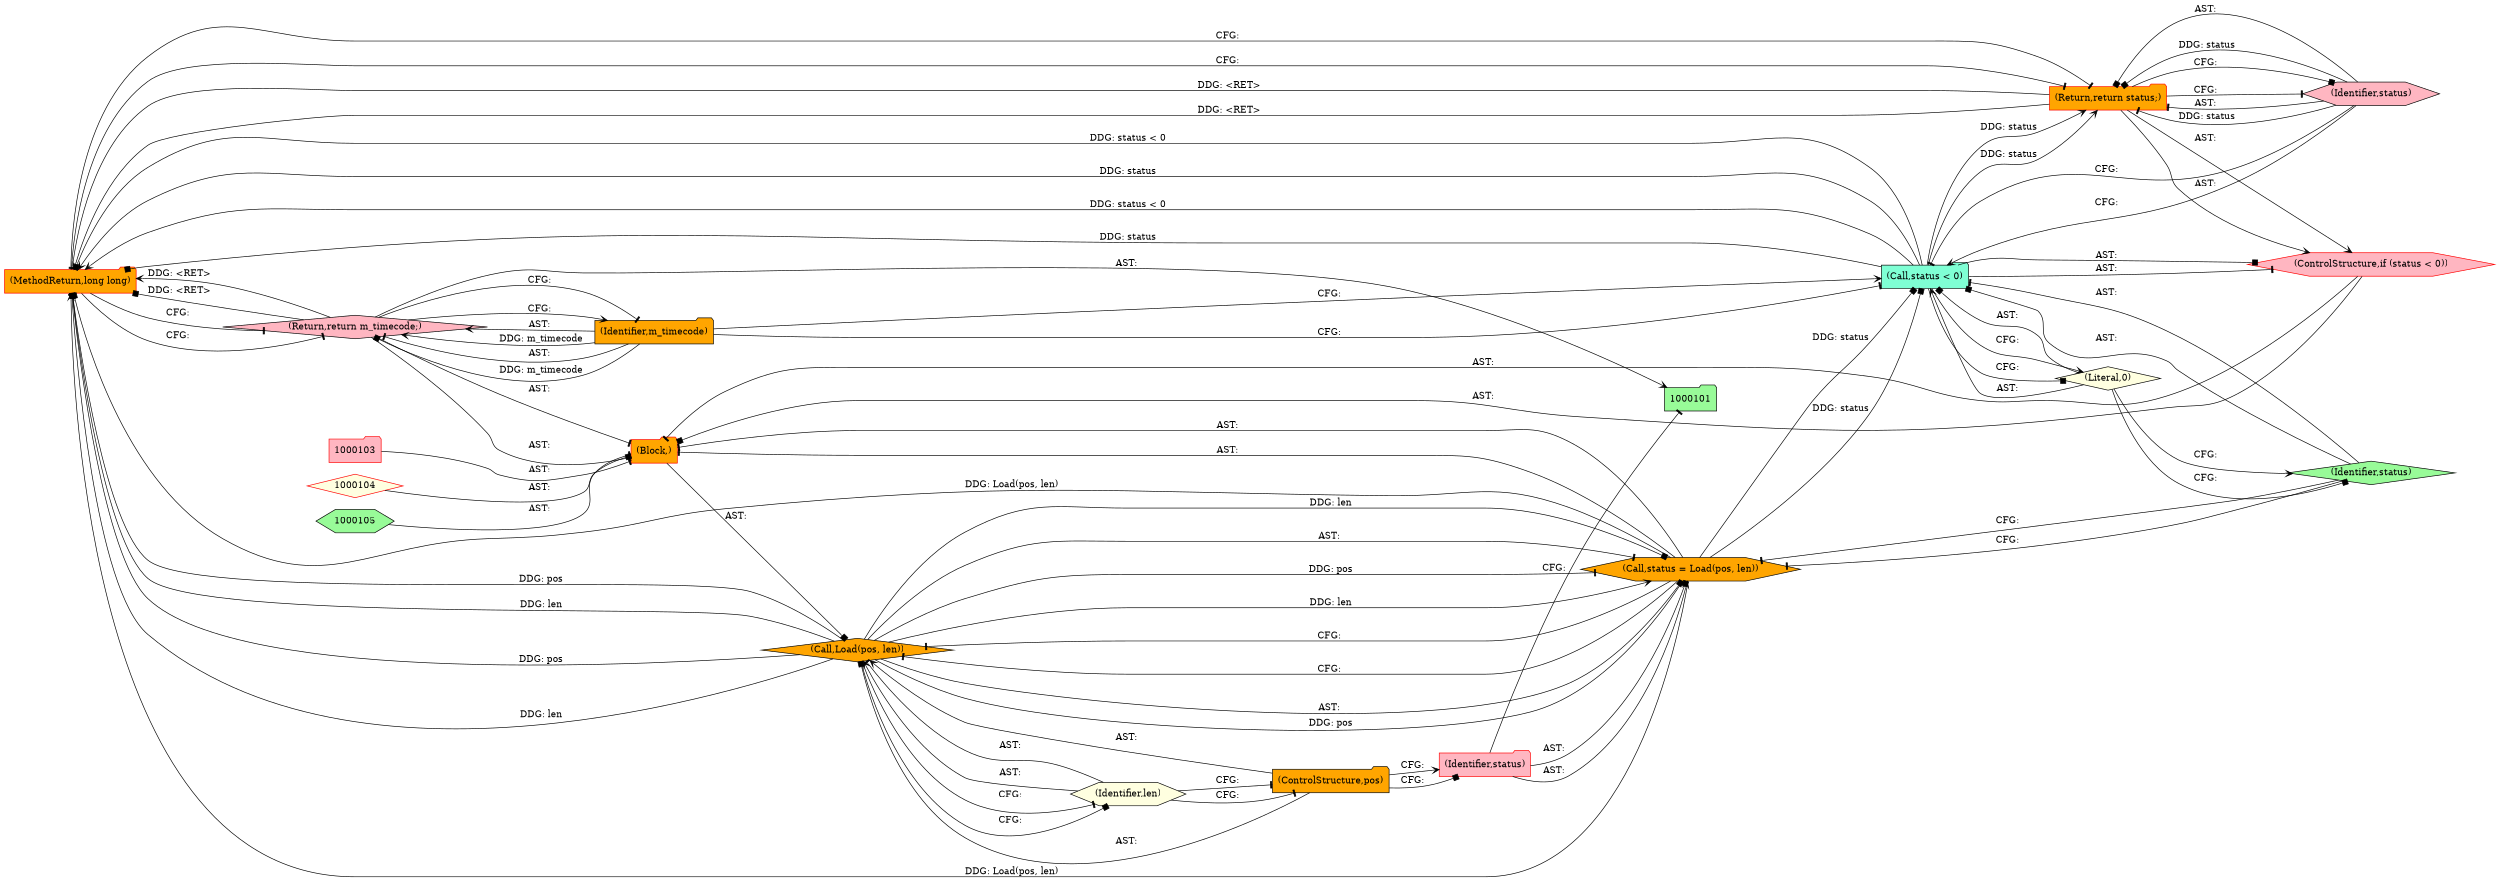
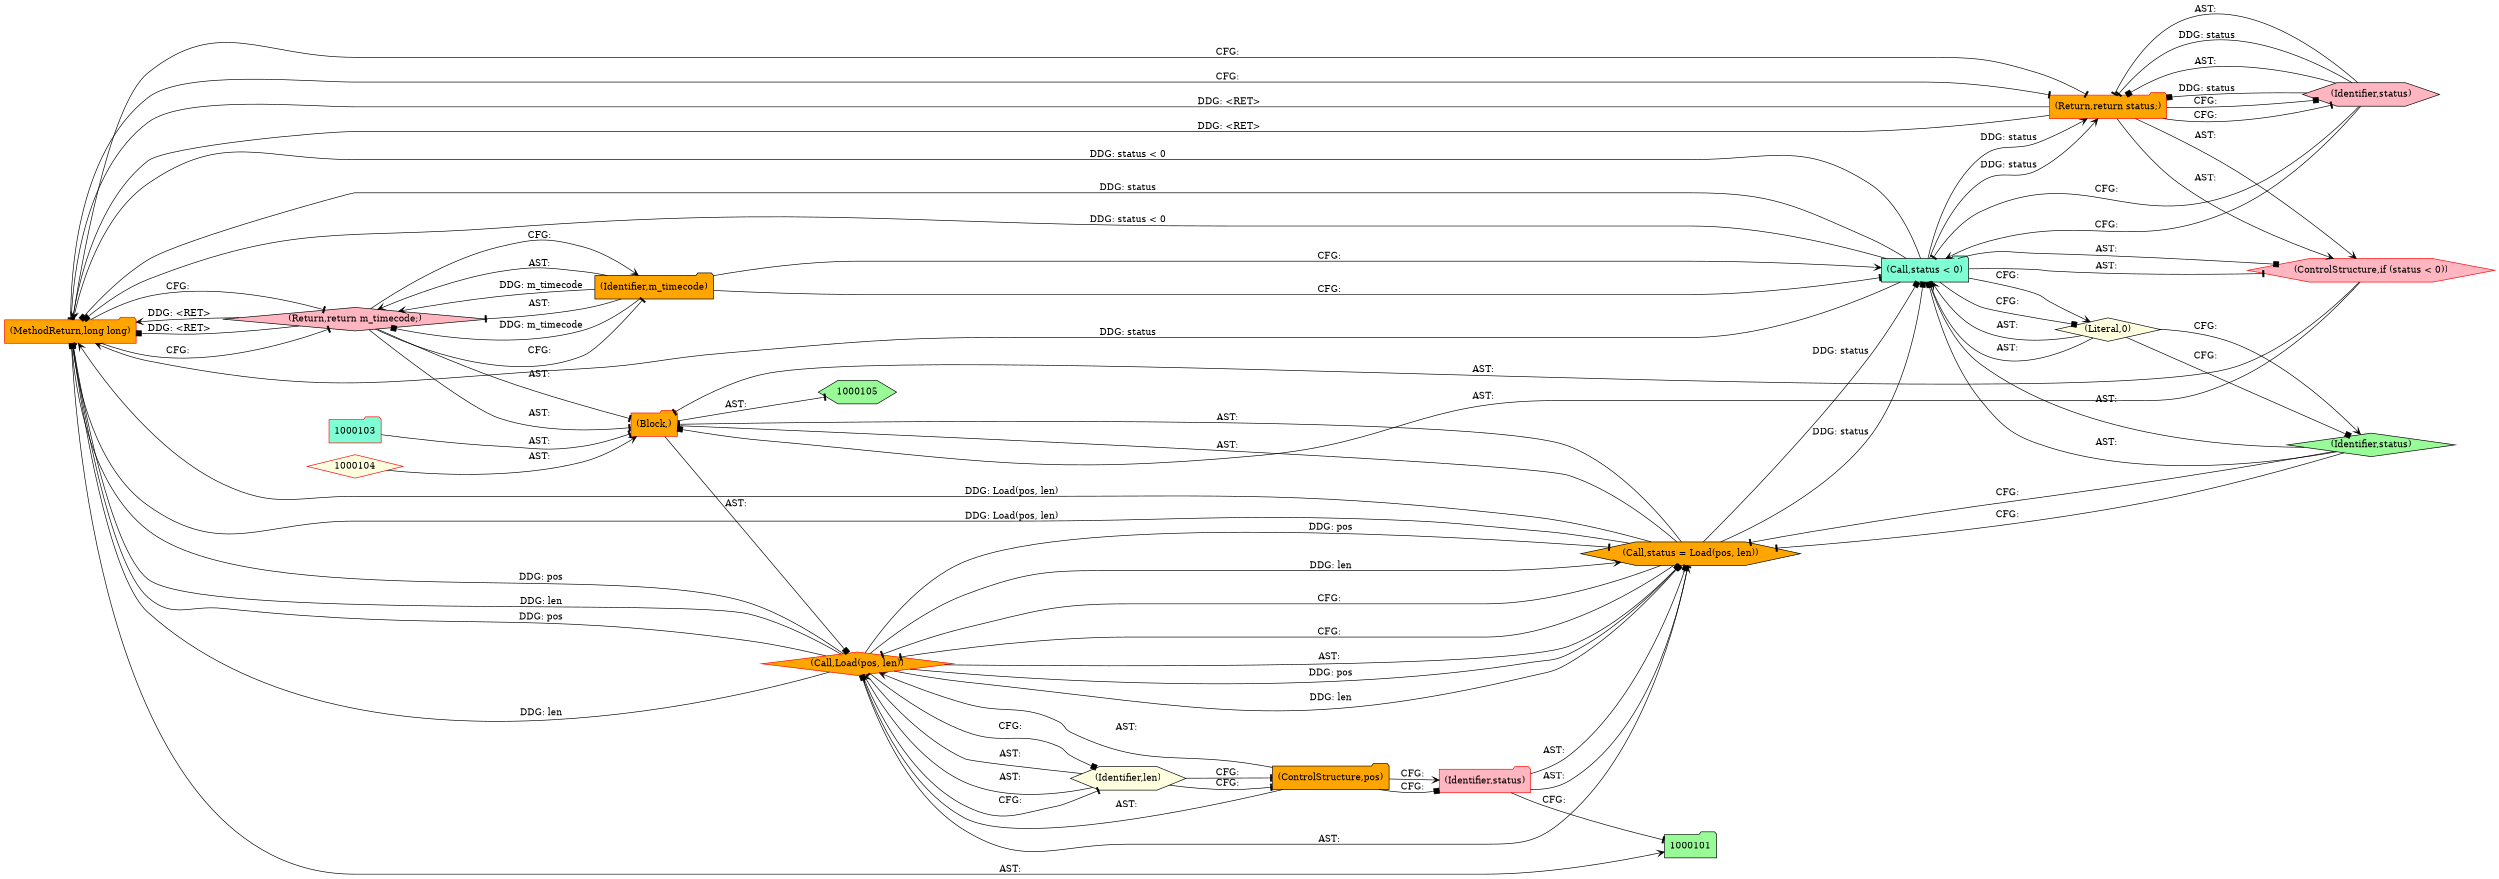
edge "(Return,return m_timecode;)" -> "1000101": now "(MethodReturn,long long)" -> "1000101"
node "1000103": fillcolor lightpink -> aquamarine
edge "1000104" -> "(Block,)": arrowhead box -> vee
edge "1000105" -> "(Block,)": reversed
node "(Call,Load(pos, len))": color black -> red
